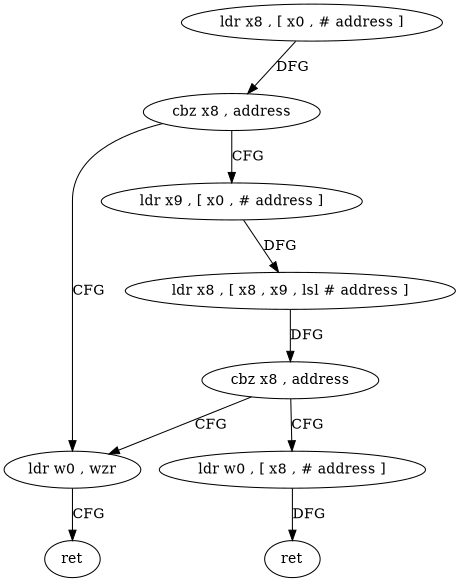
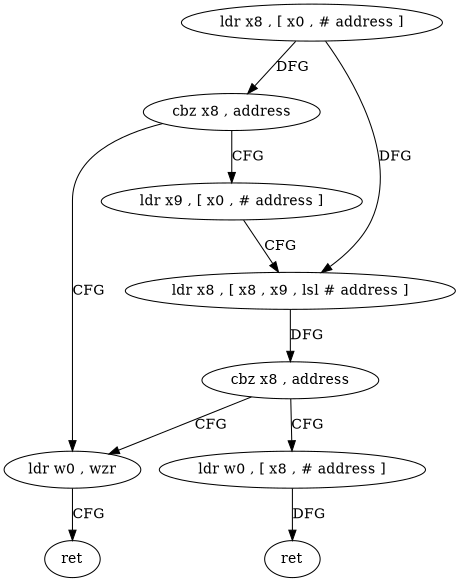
edge "ldr x8 , [ x0 , # address ]" -> "ldr x8 , [ x8 , x9 , lsl # address ]": added, label "DFG"
edge "ldr x9 , [ x0 , # address ]" -> "ldr x8 , [ x8 , x9 , lsl # address ]": label "DFG" -> "CFG"
